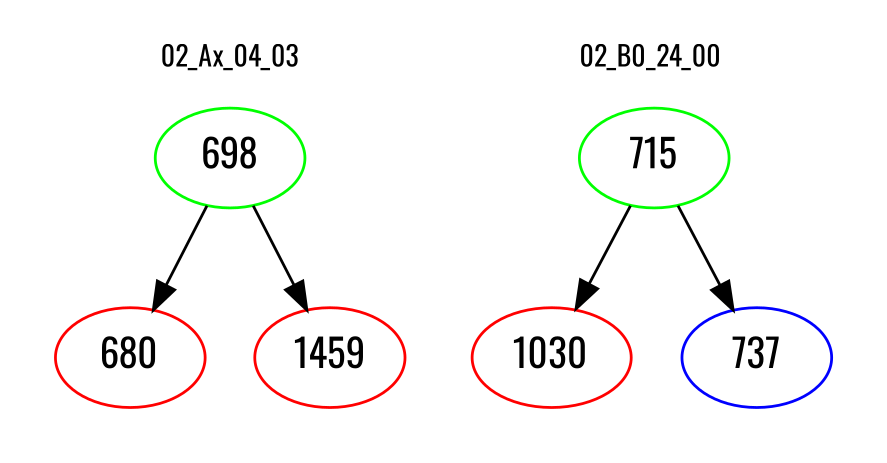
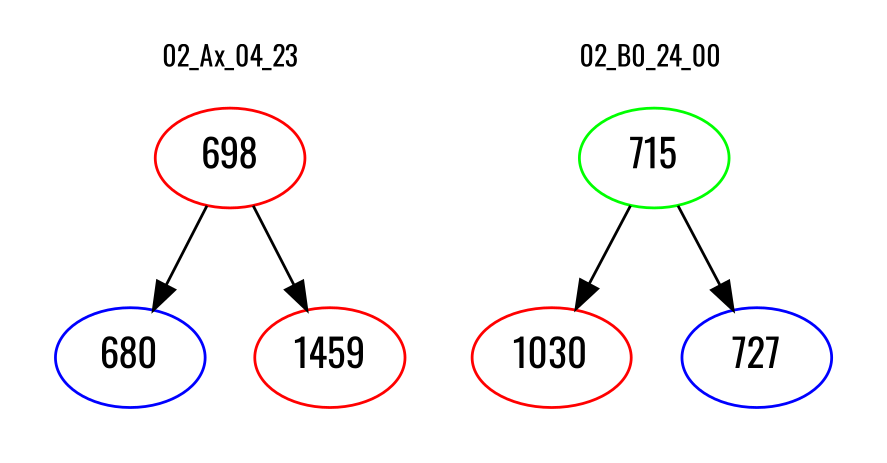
cluster "02_Ax_04_03": label "02_Ax_04_03" -> "02_Ax_04_23"
node "698": color green -> red
node "680": color red -> blue
node "737": label "737" -> "727"
